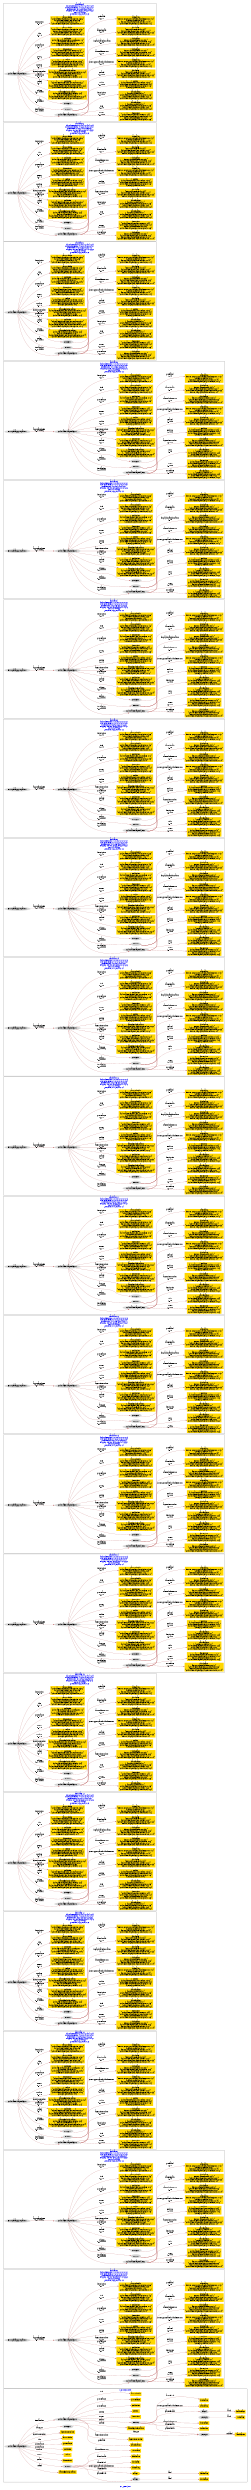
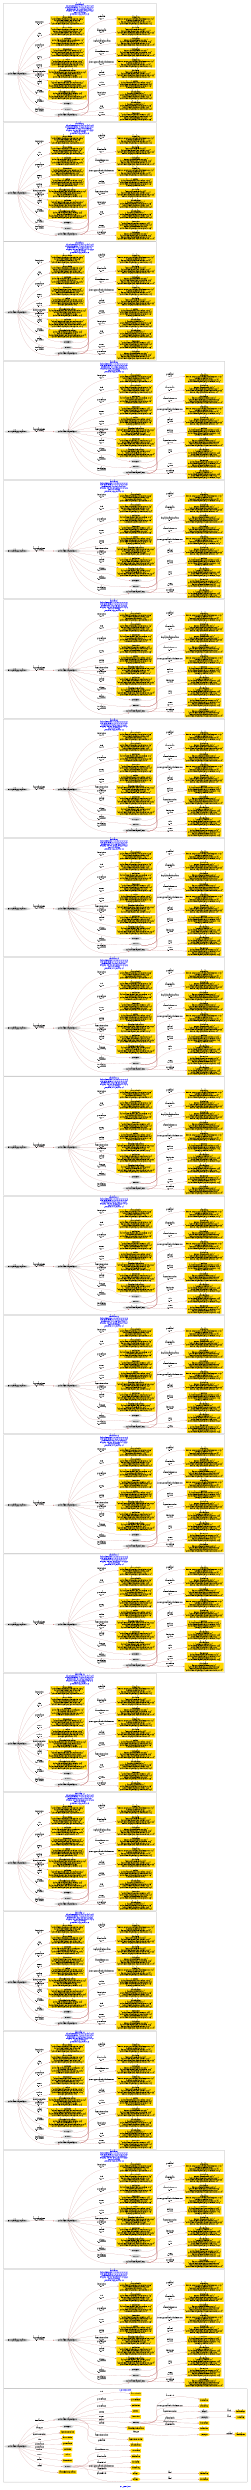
edge "Person2" -> "Place4": label "placeOfDeath" -> "accessionNumber"
edge "Person2" -> "Concept2": now "Person2" -> "Concept3"
node "Concept2": fillcolor lightgray -> gold
node "Place2": fillcolor lightgray -> gold
